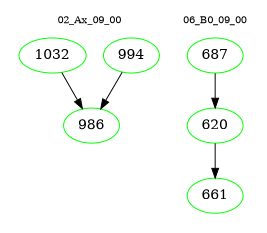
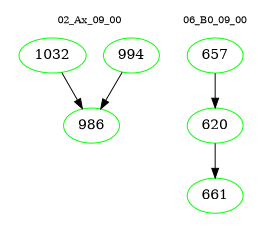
node "687": label "687" -> "657"
